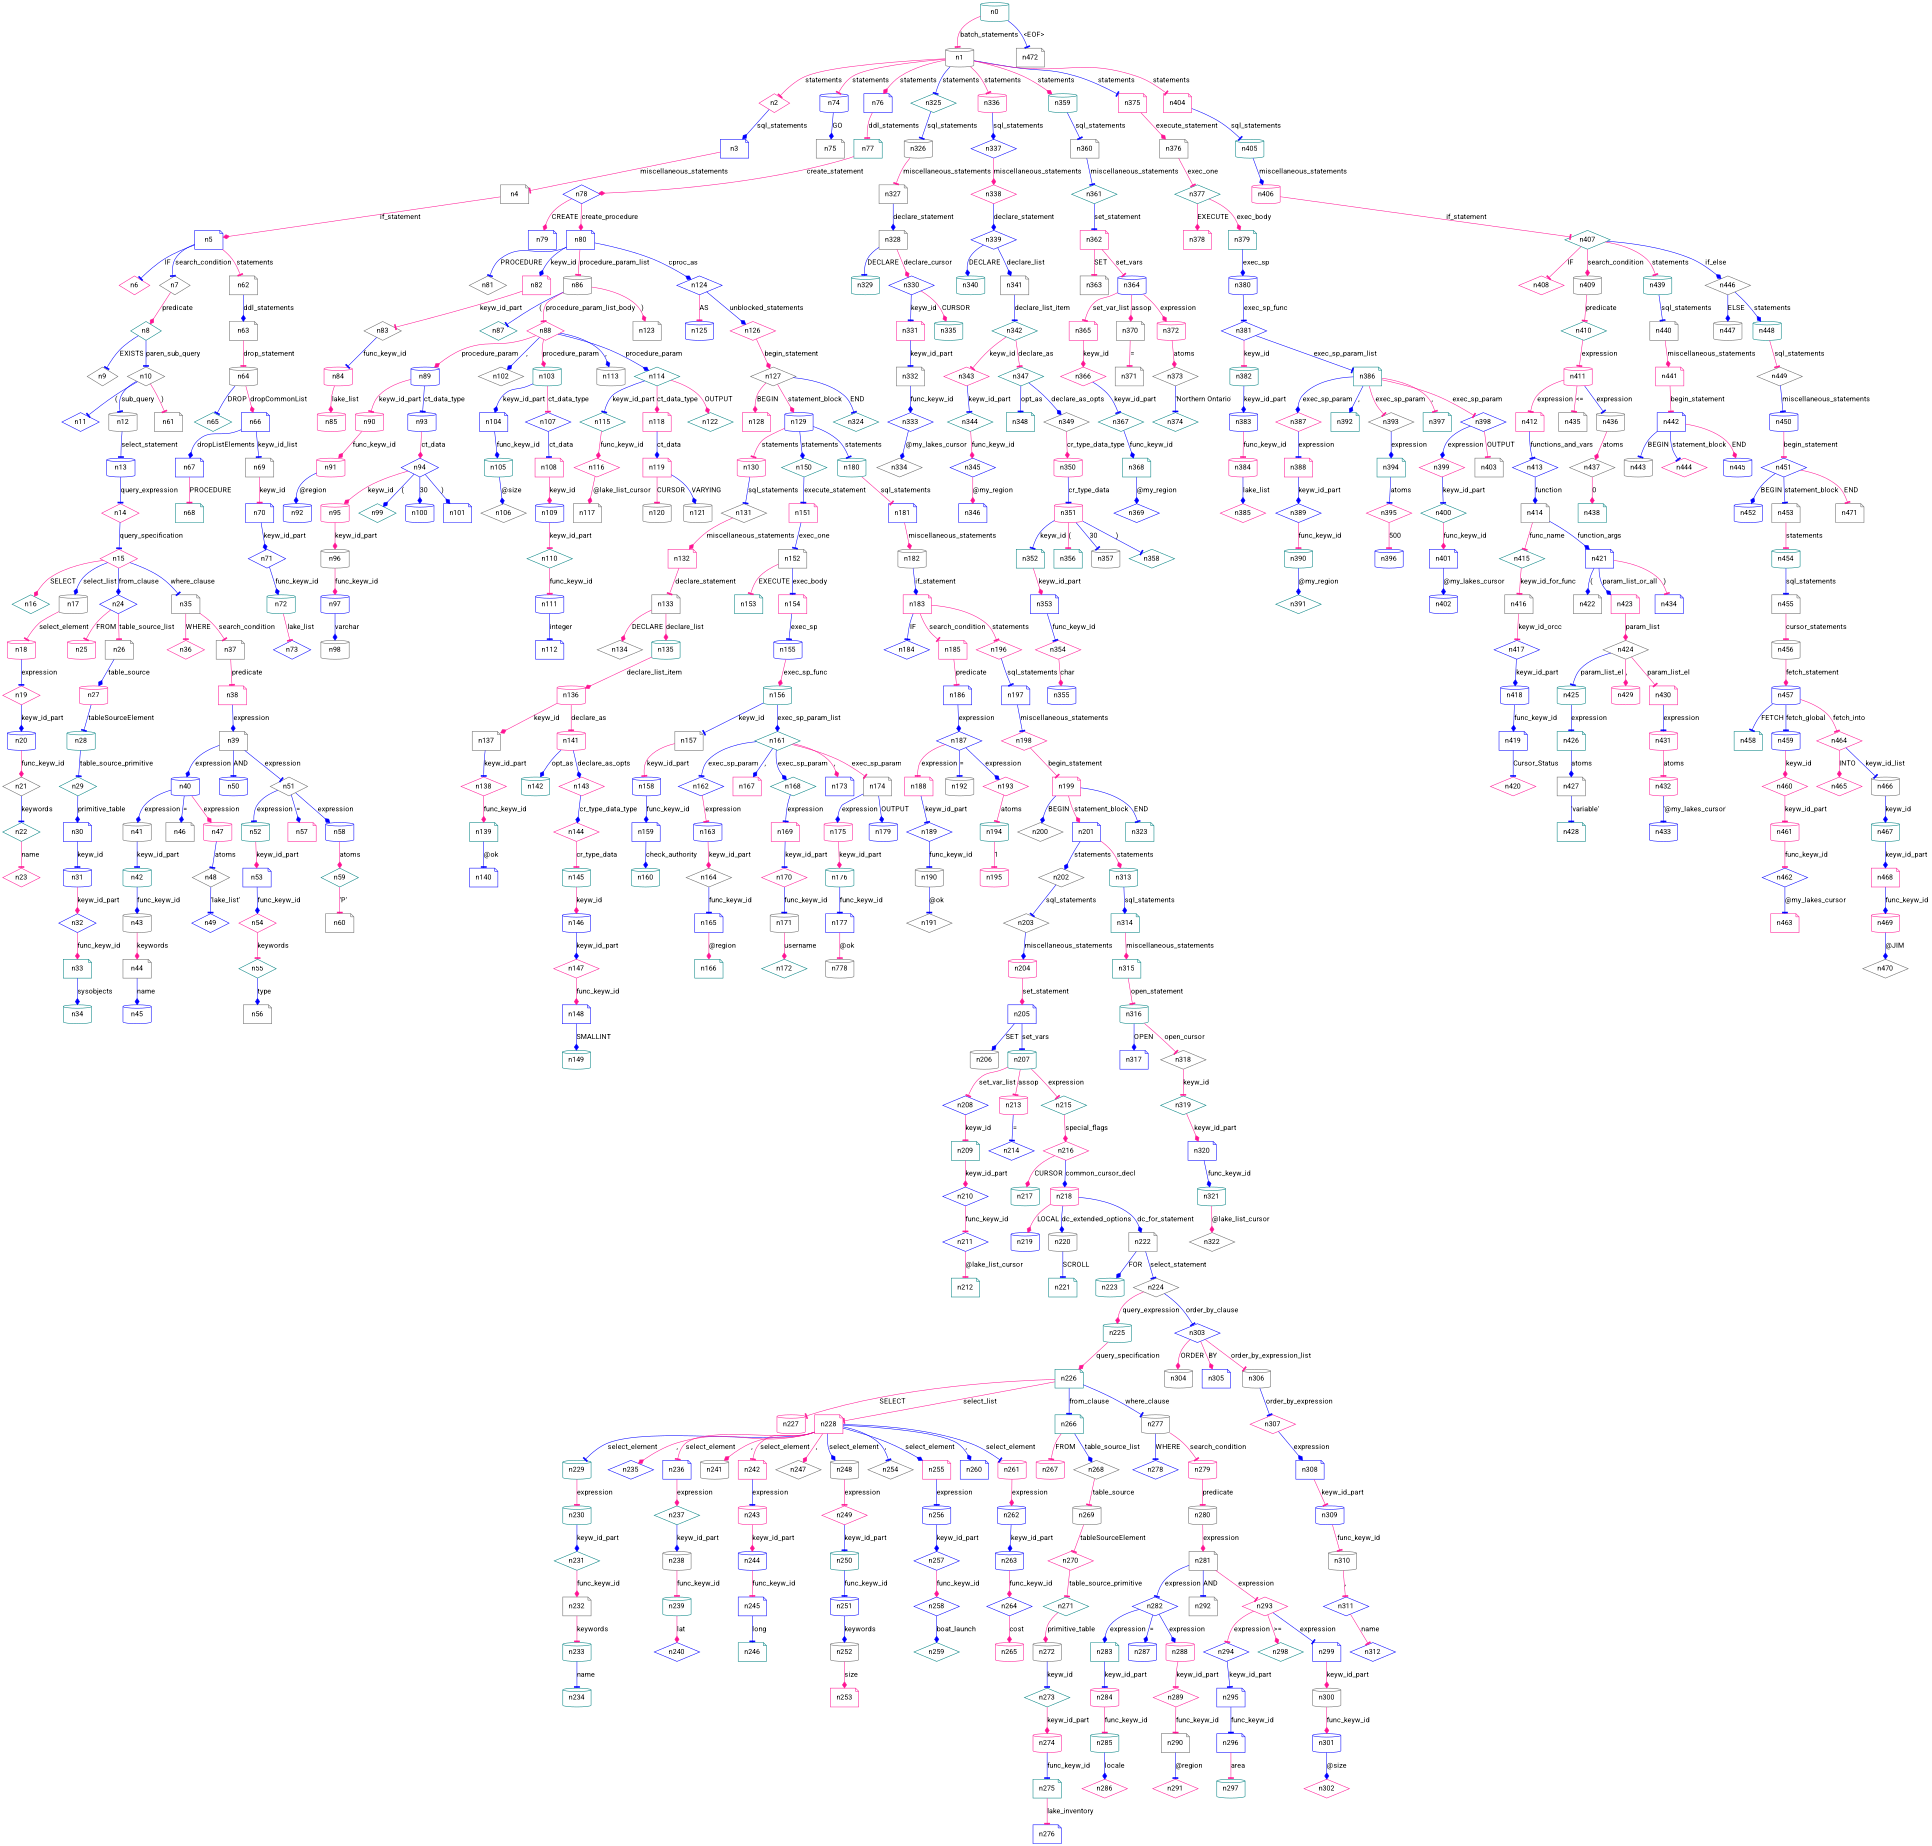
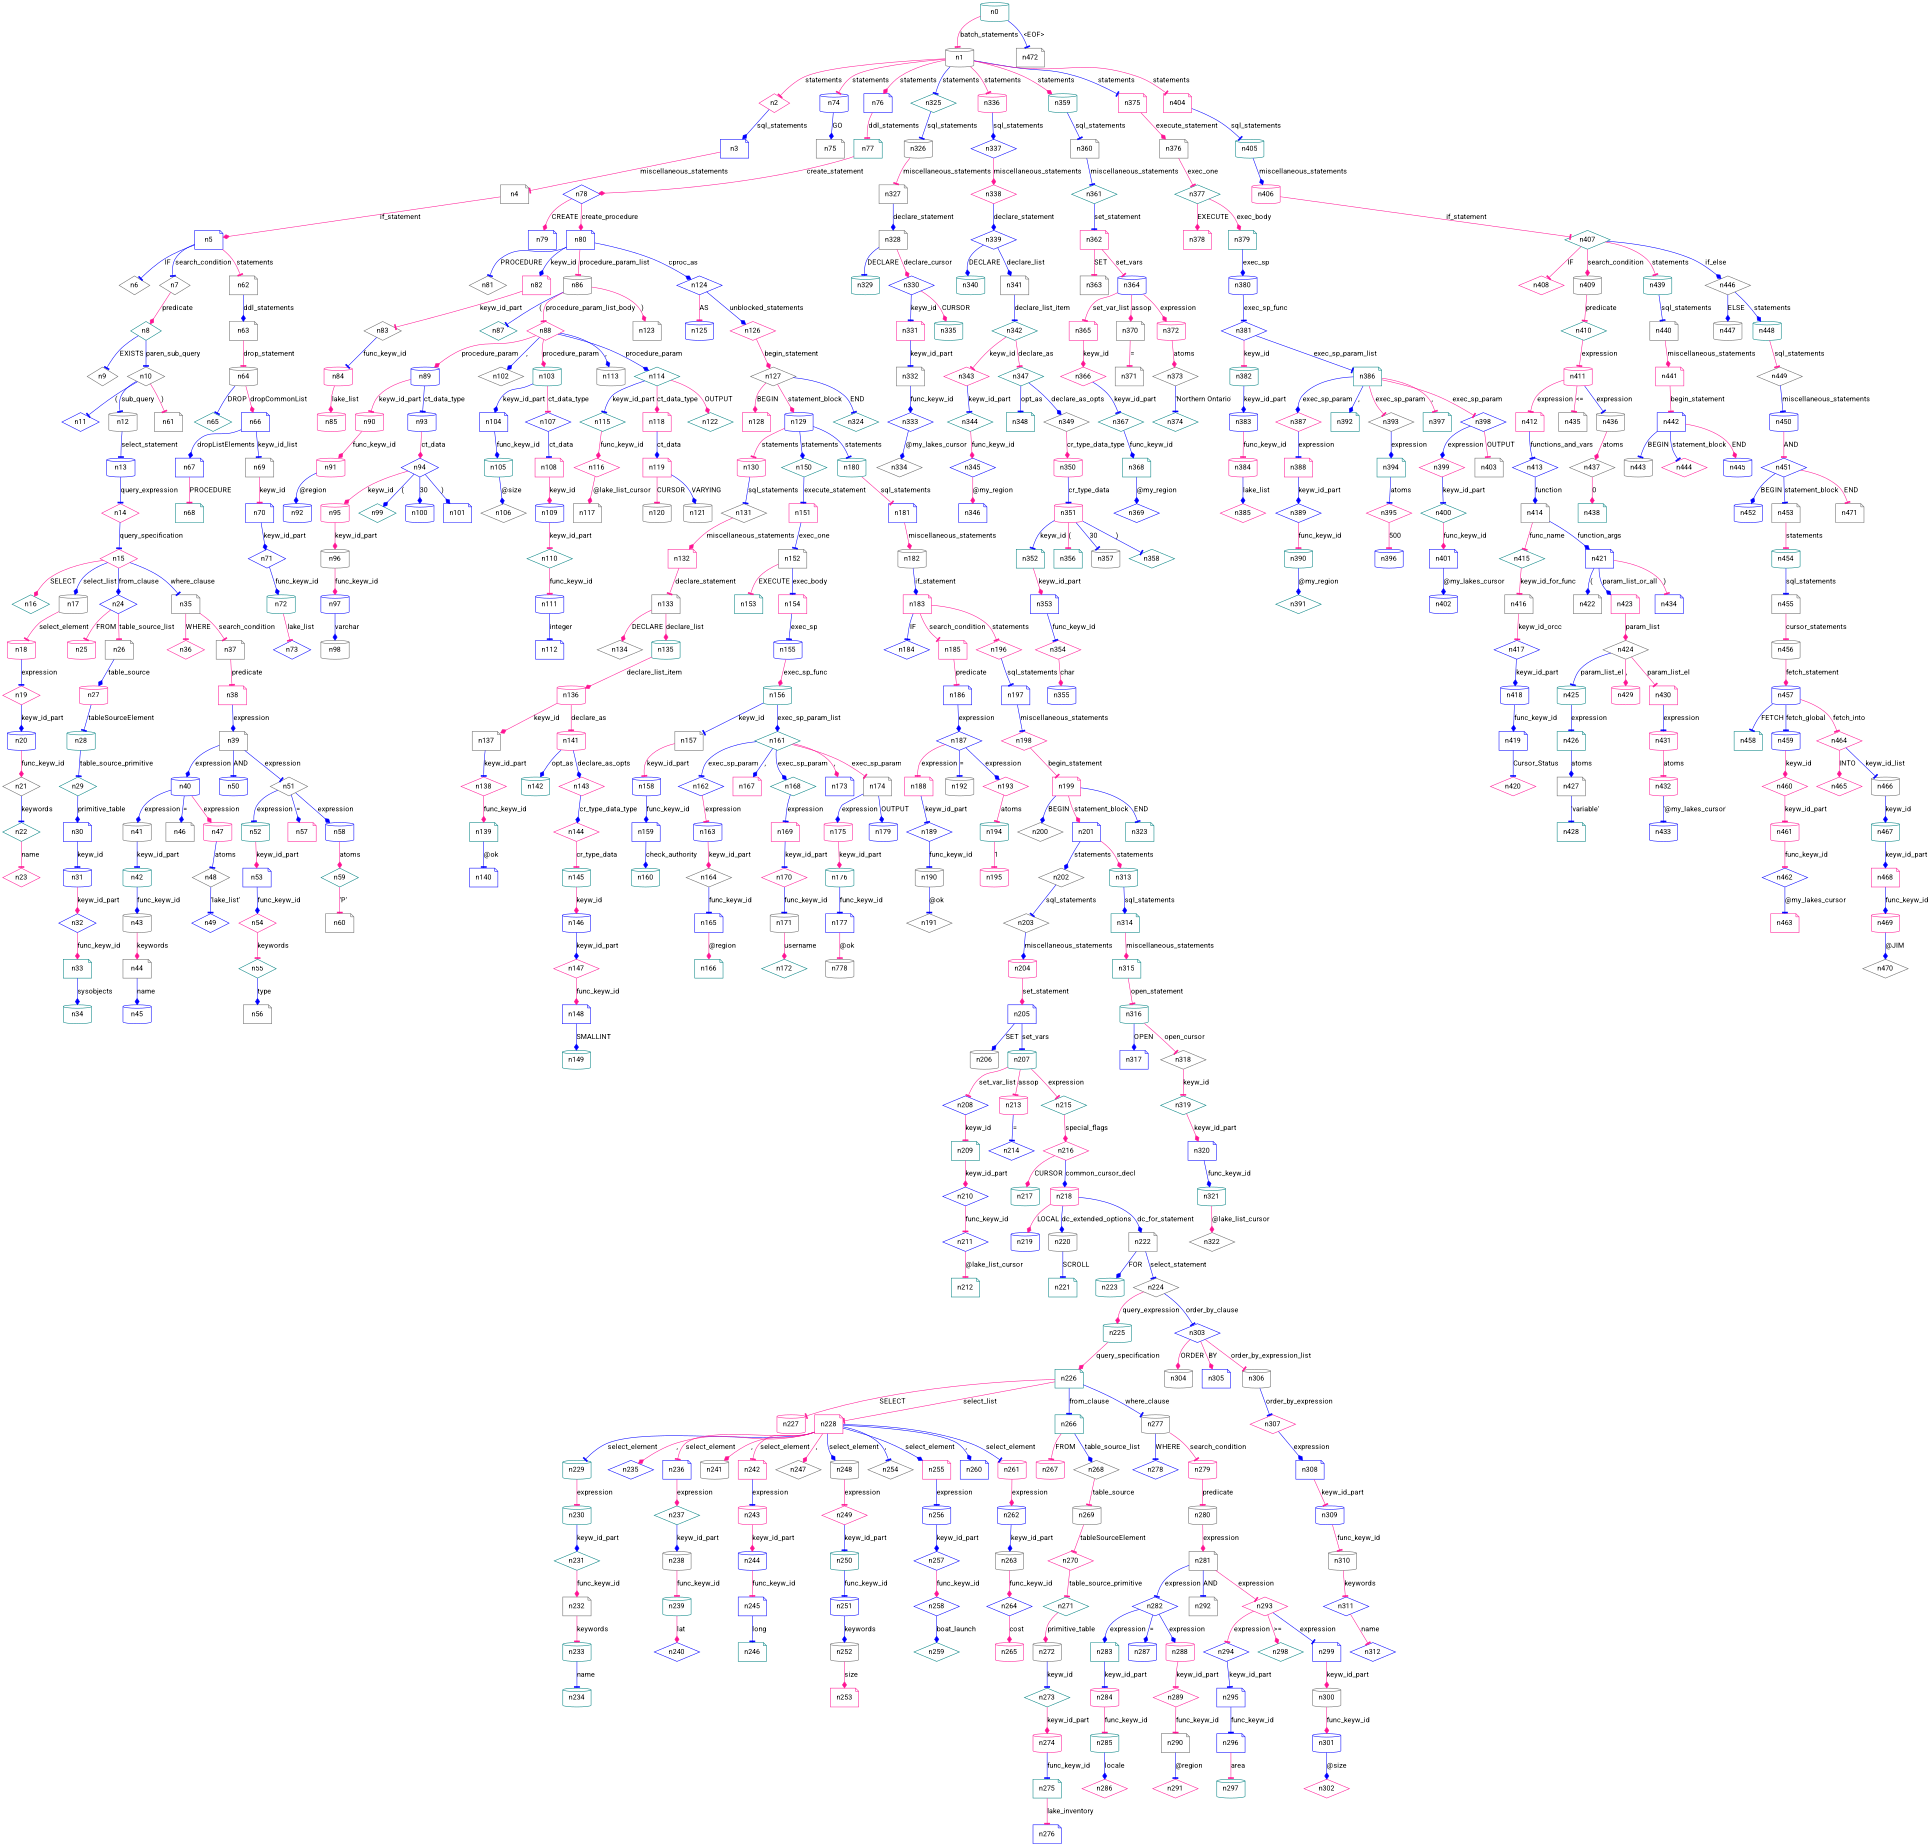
node "n6": color deeppink -> gray40
edge "n450" -> "n451": label "begin_statement" -> "AND"
node "n263": color blue -> gray40
edge "n310" -> "n311": label "," -> "keywords"
